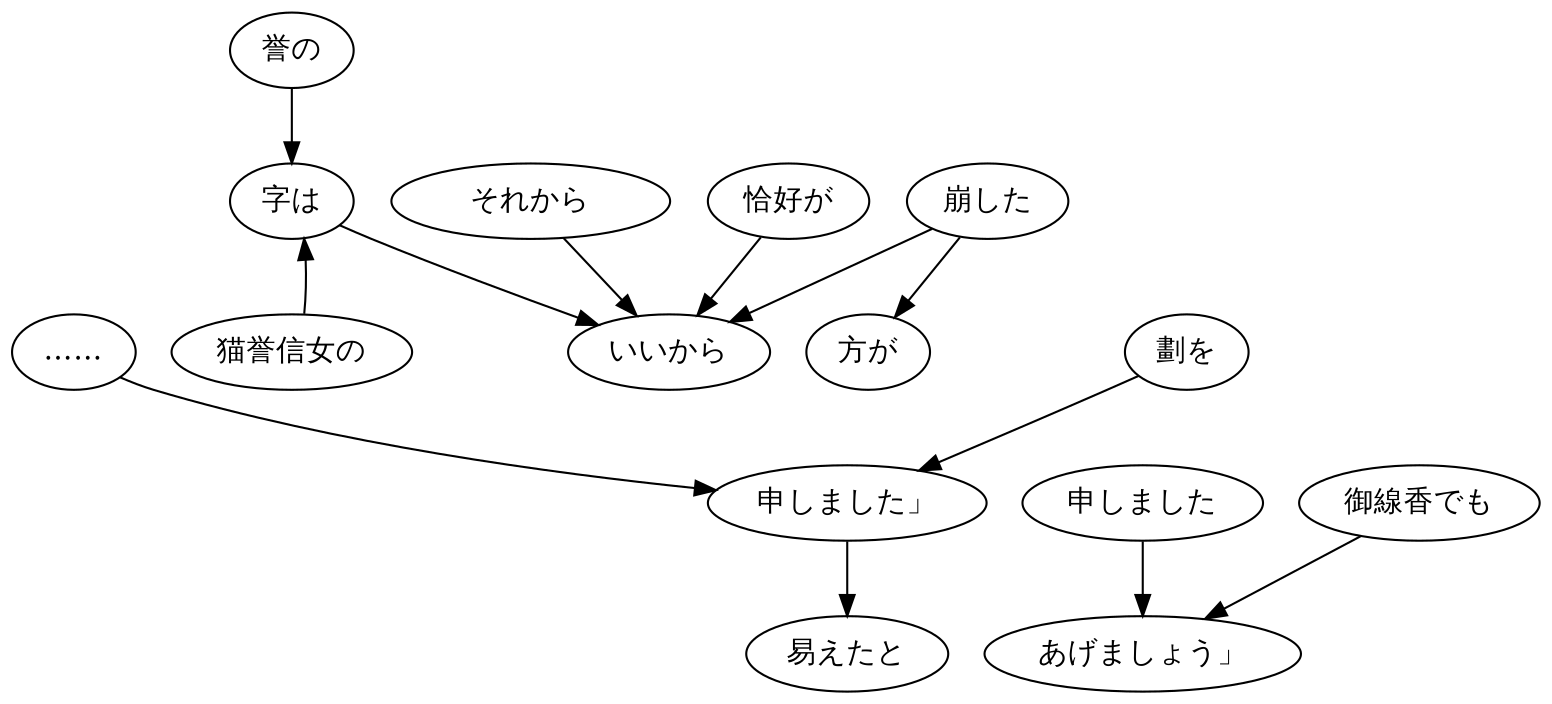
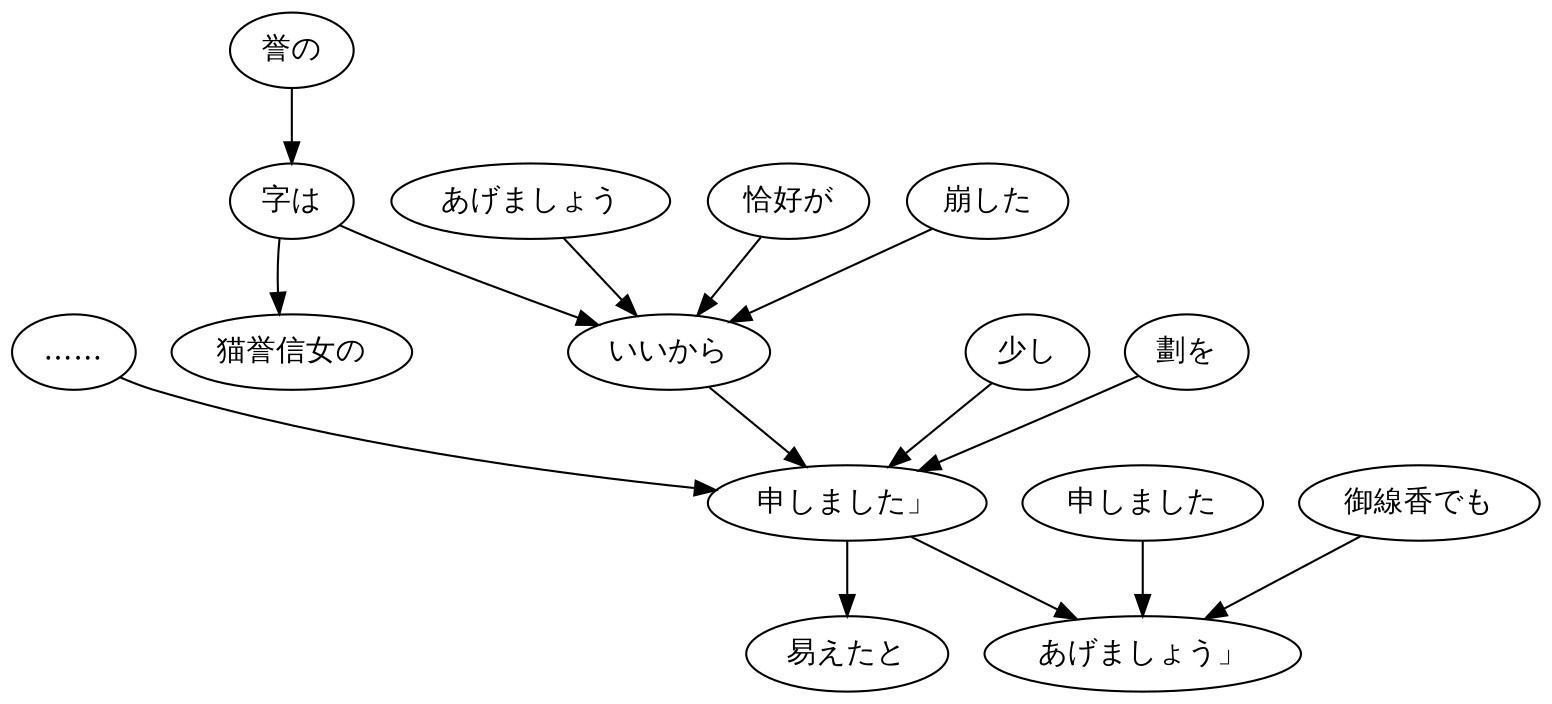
node "それから": label "それから" -> "あげましょう"
edge "猫誉信女の" -> "字は": reversed
node "方が": removed
node "少し": added
edge "いいから" -> "申しました」": added
edge "申しました」" -> "あげましょう」": added
